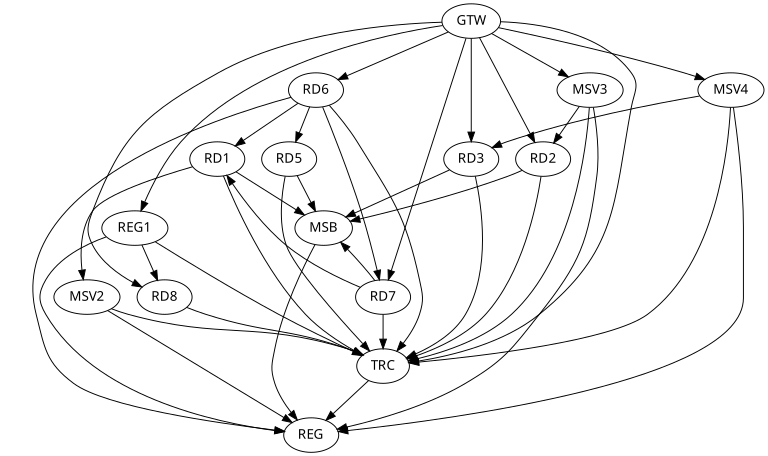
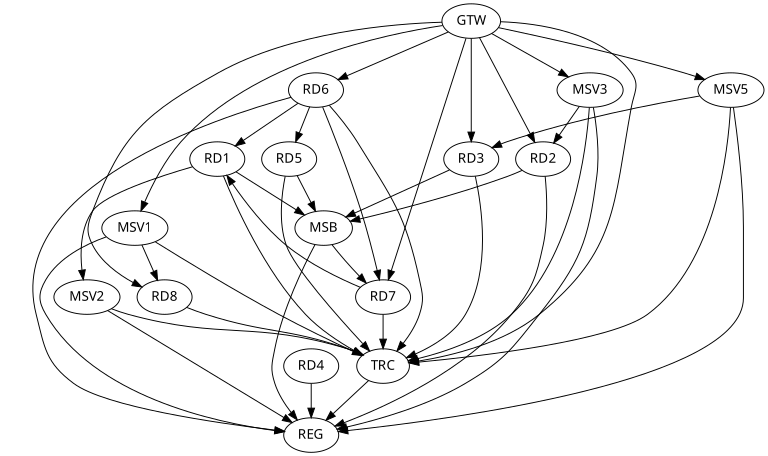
node "MSV4": label "MSV4" -> "MSV5"
node "REG1": label "REG1" -> "MSV1"
edge "RD7" -> "MSB": reversed
edge "RD2" -> "TRC": now "RD2" -> "REG"
node "RD4": added
